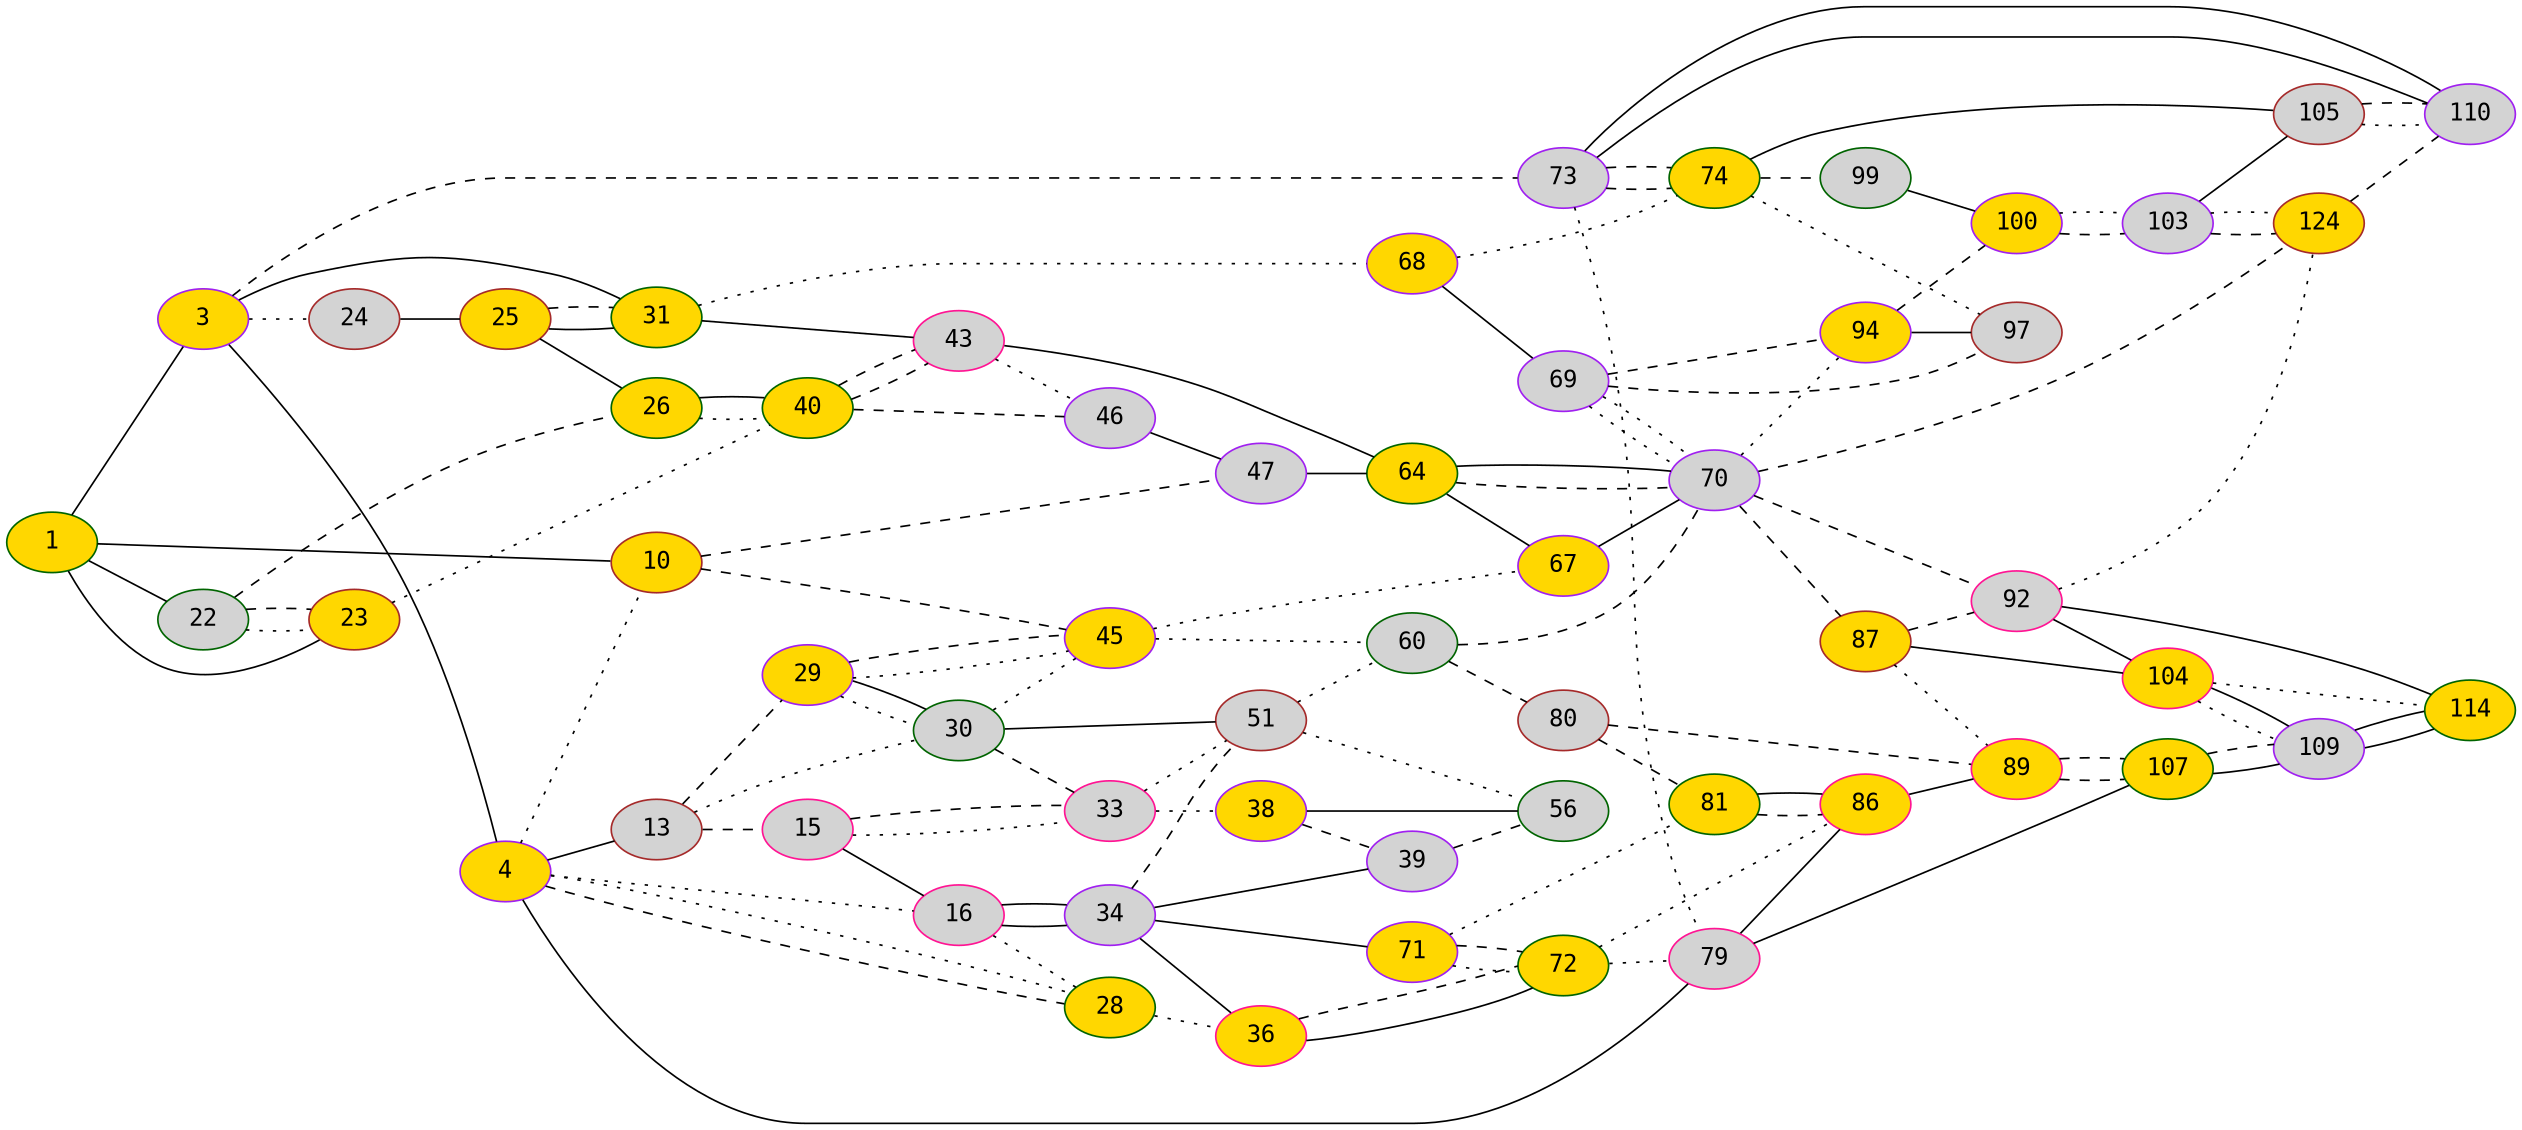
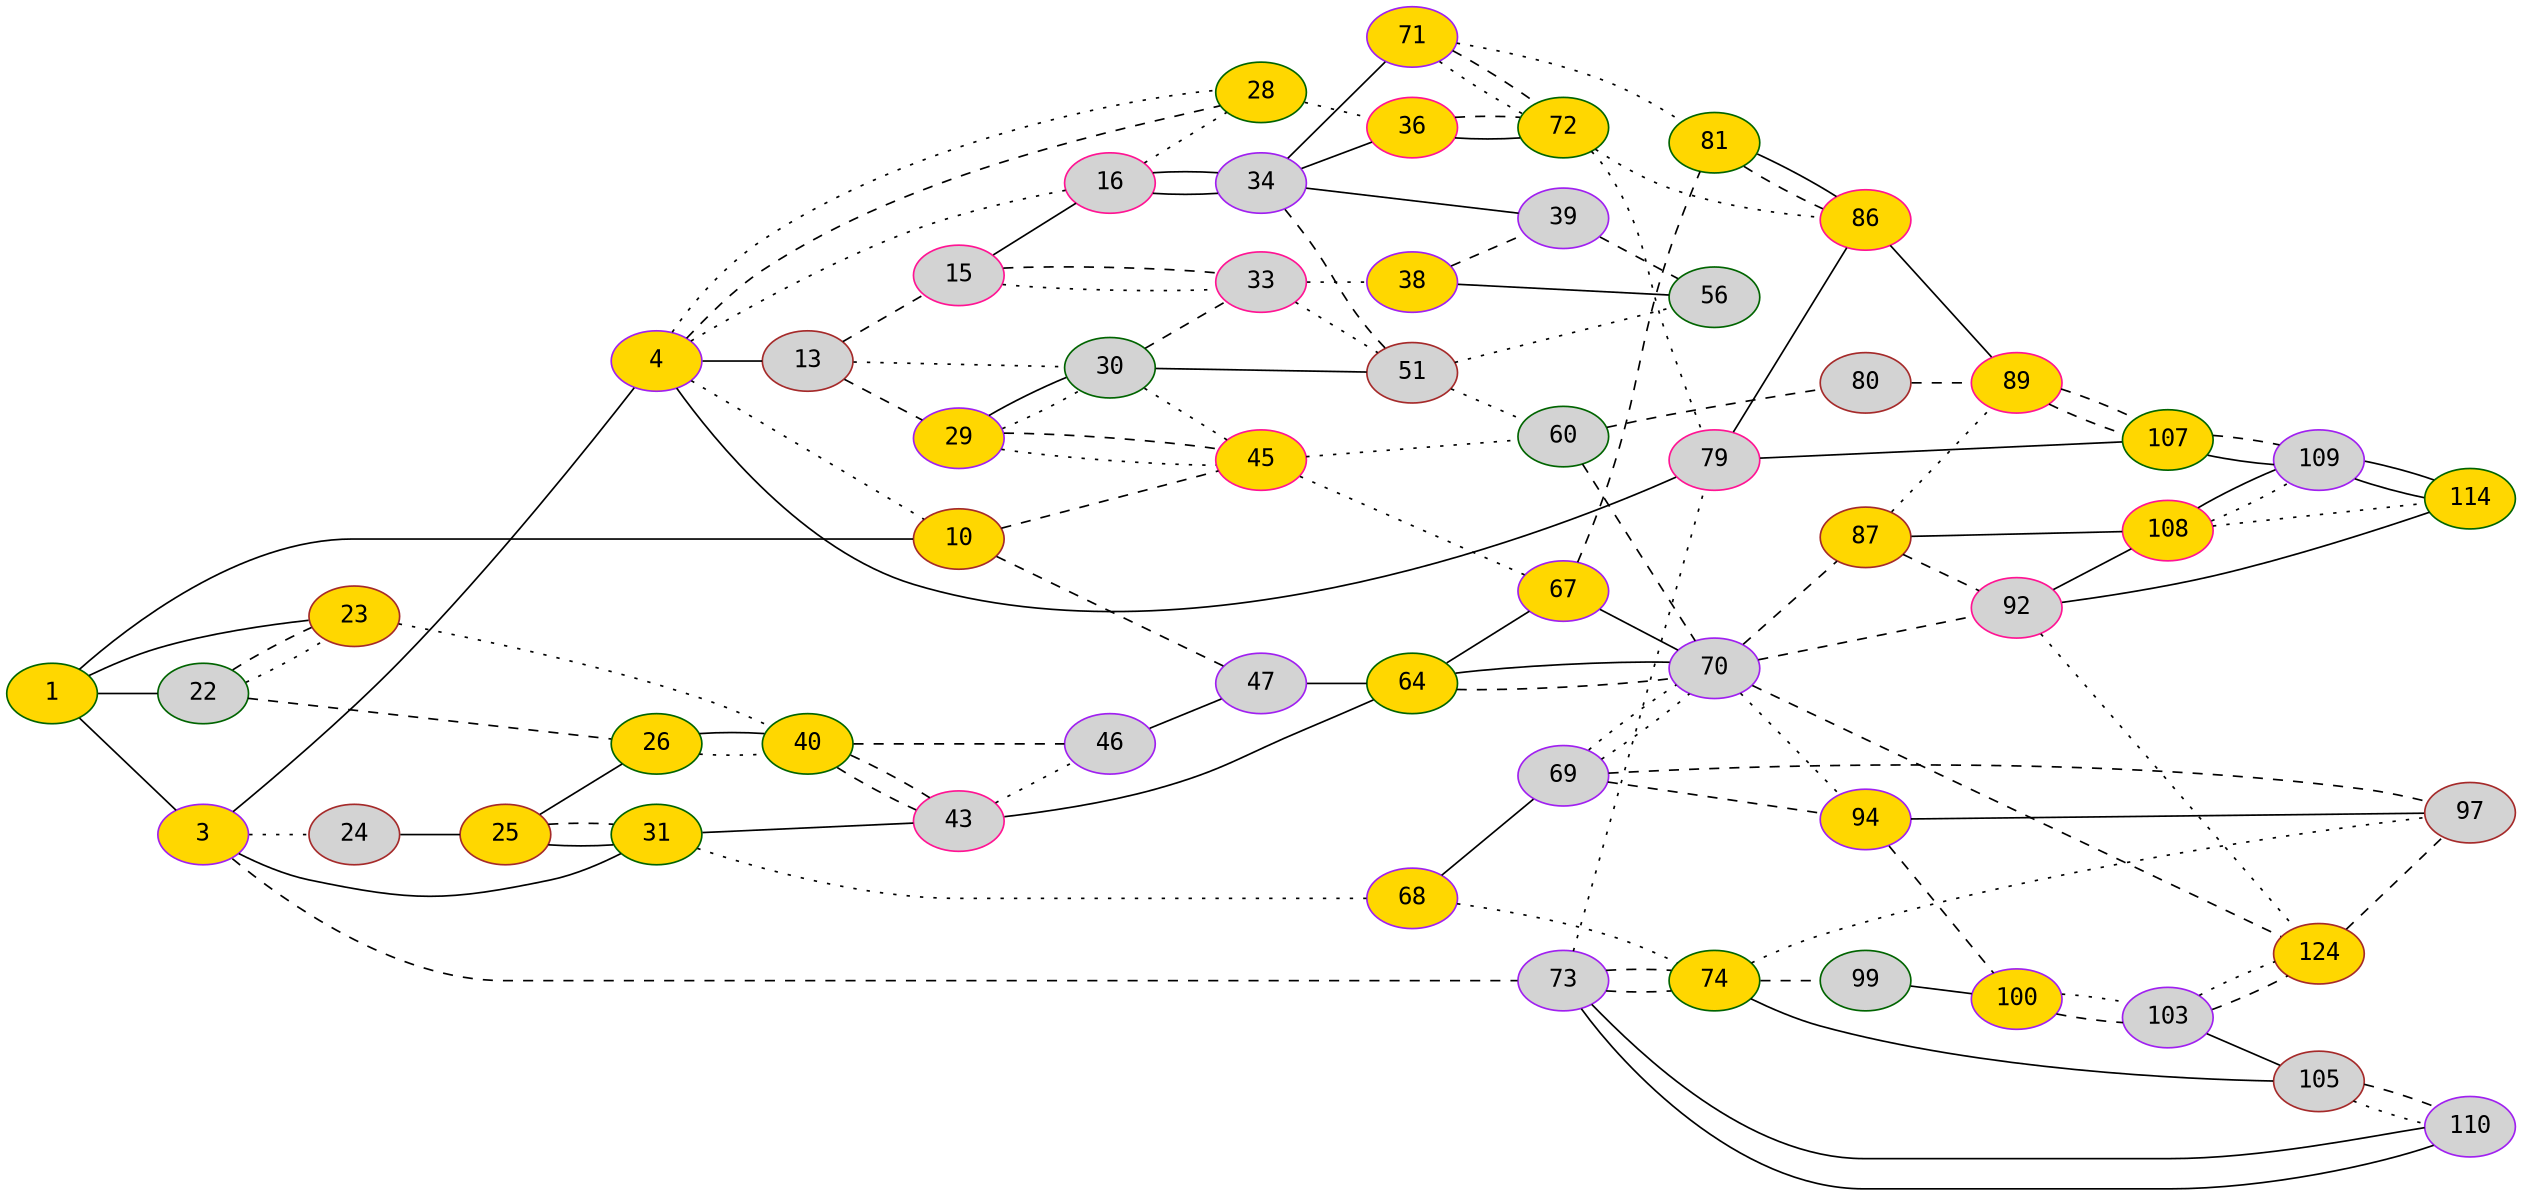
edge "110" -- "124": now "97" -- "124"
node "45": color purple -> deeppink
node "104": label "104" -> "108"
edge "80" -- "81": now "67" -- "81"
